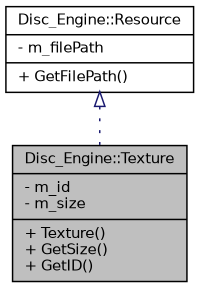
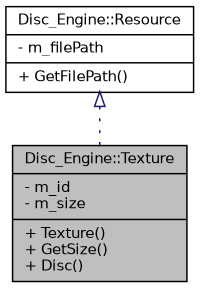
node "Disc_Engine::Texture": text "+ GetID()" -> "+ Disc()"
